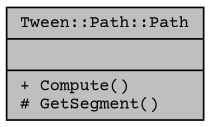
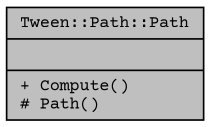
node "Tween::Path::Path": text "# GetSegment()" -> "# Path()"
